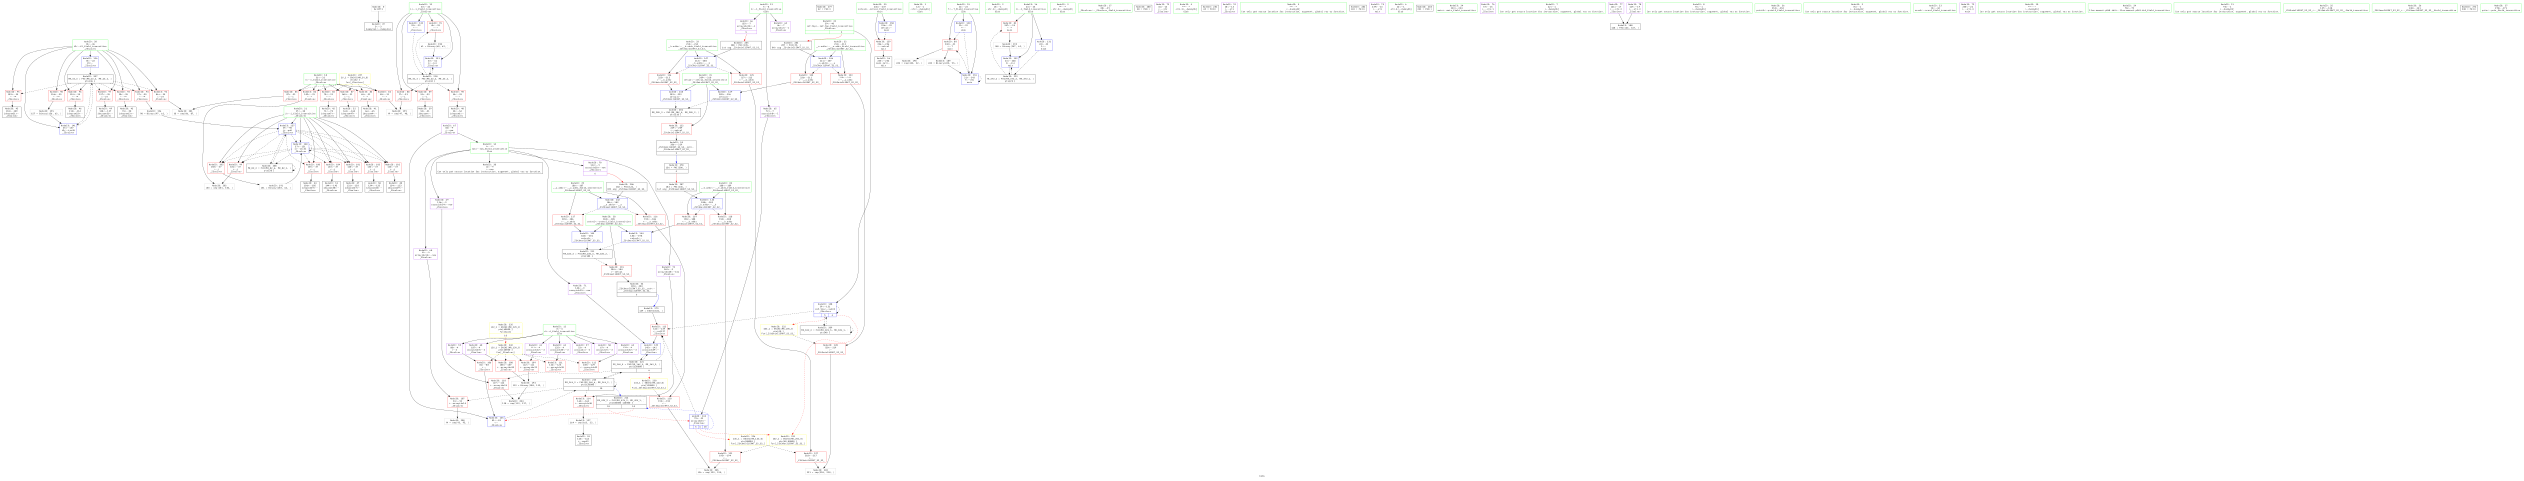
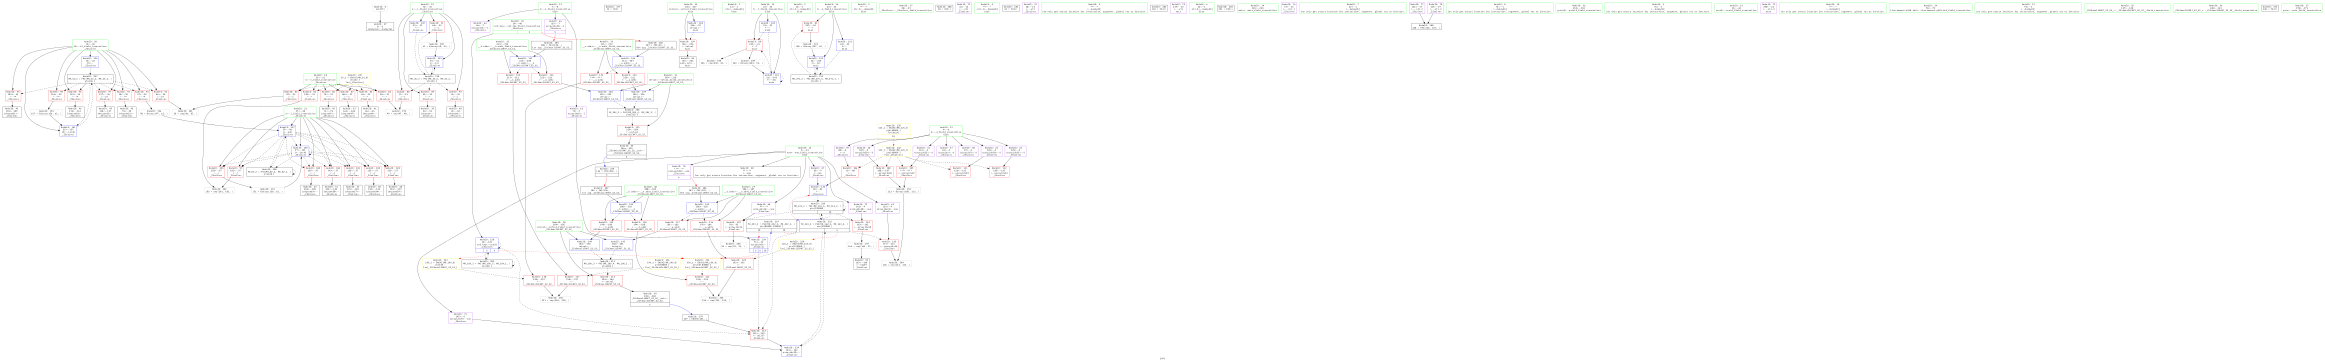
edge "NodeID: 67" -> "NodeID: 14": reversed
